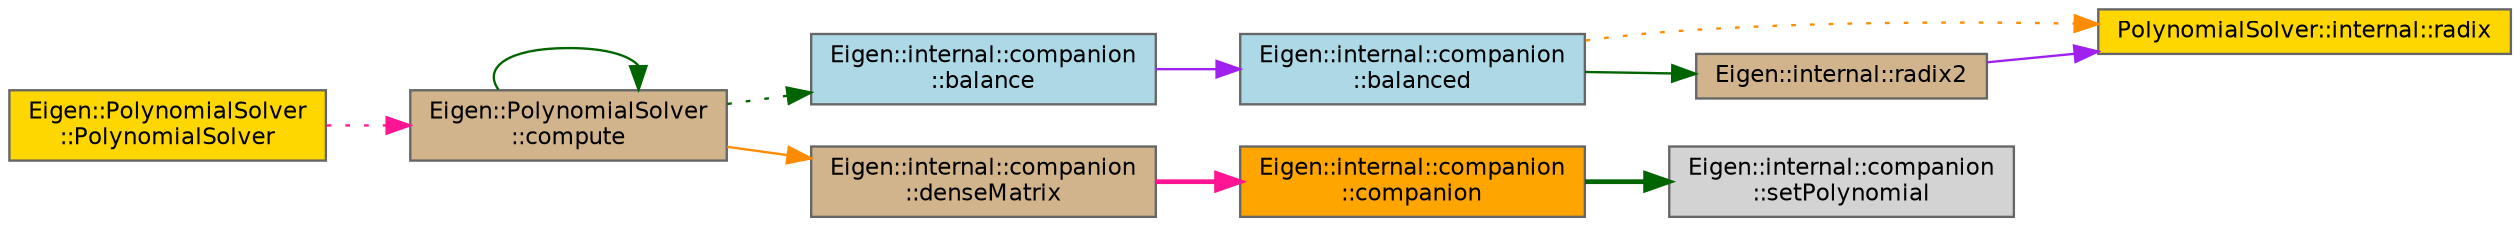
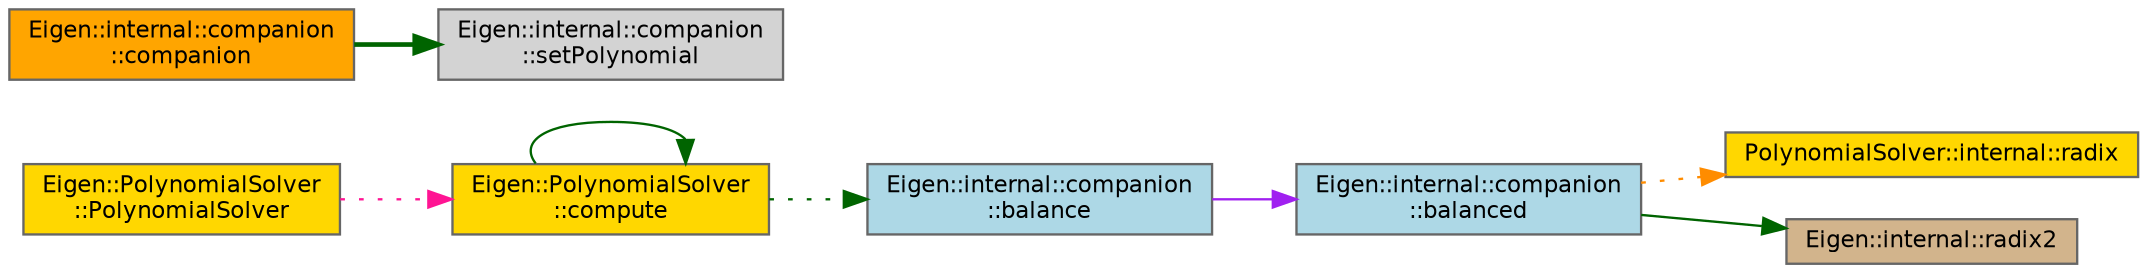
edge "Eigen::internal::radix2" -> "PolynomialSolver::internal::radix": removed
node "Eigen::PolynomialSolver ::compute": fillcolor tan -> gold
node "Eigen::internal::companion ::denseMatrix": removed
